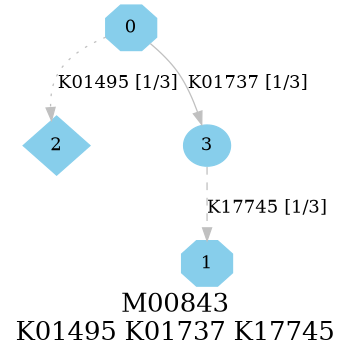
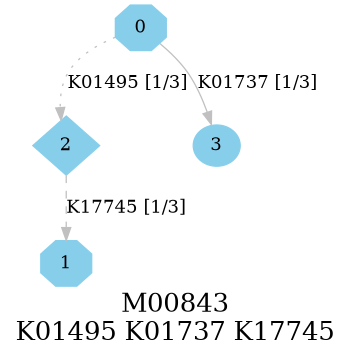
edge "3" -> "1": now "2" -> "1"
